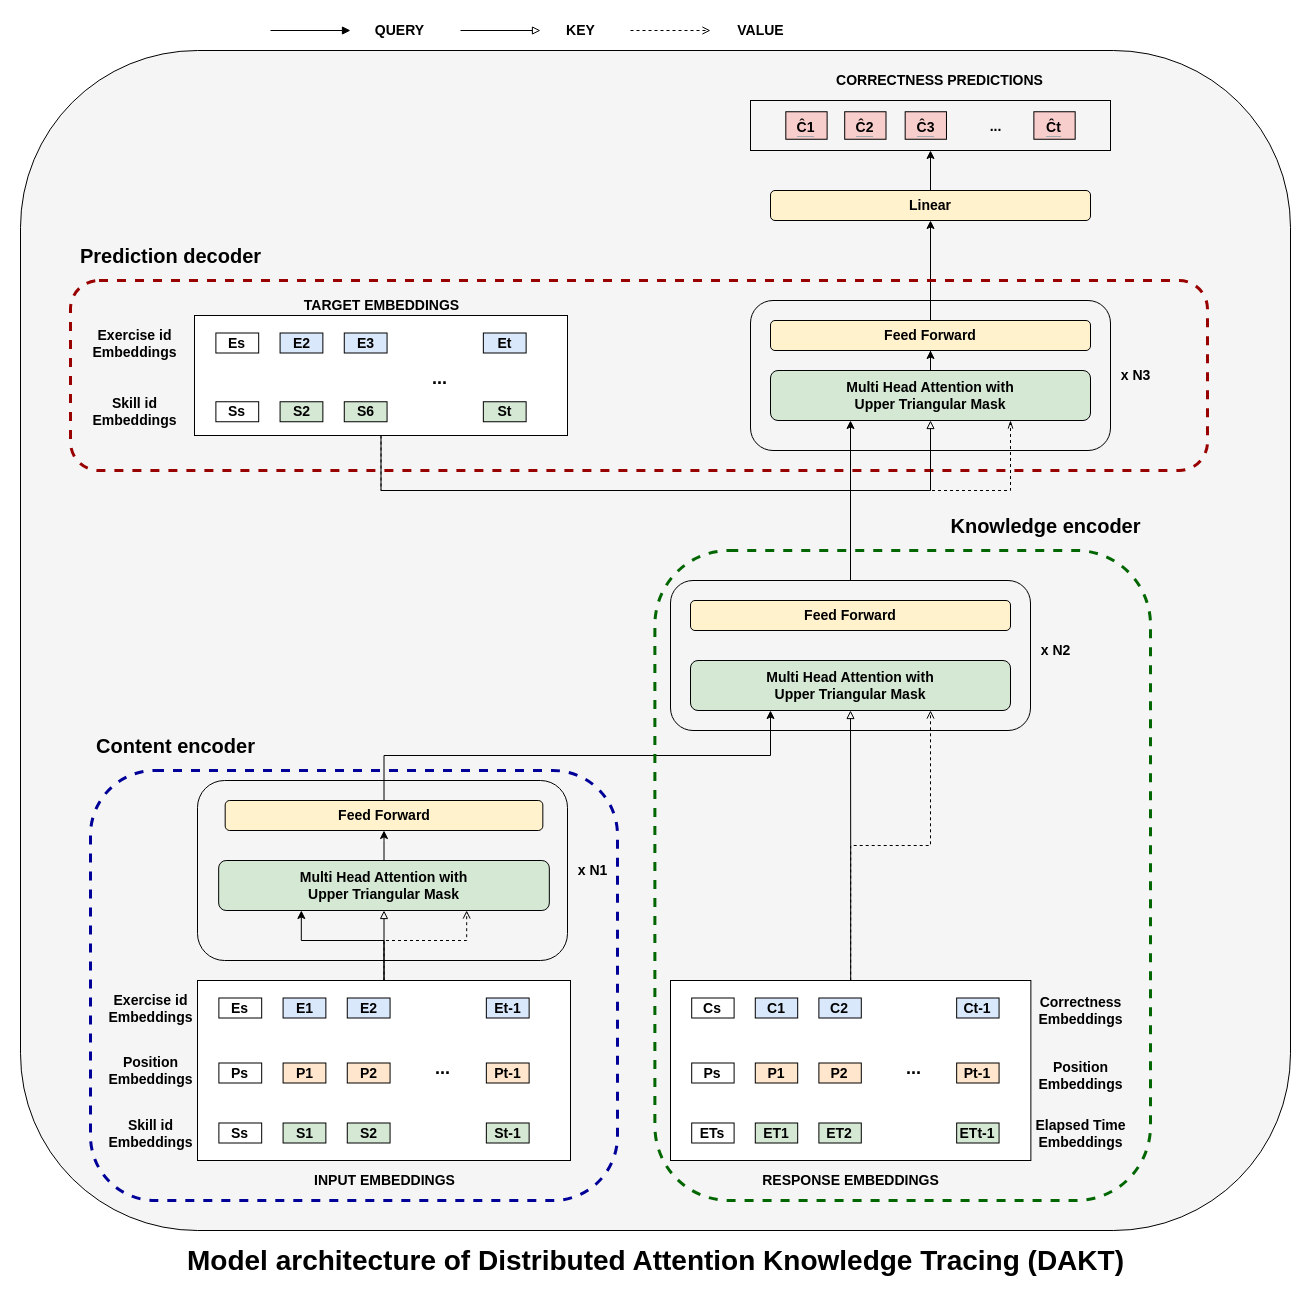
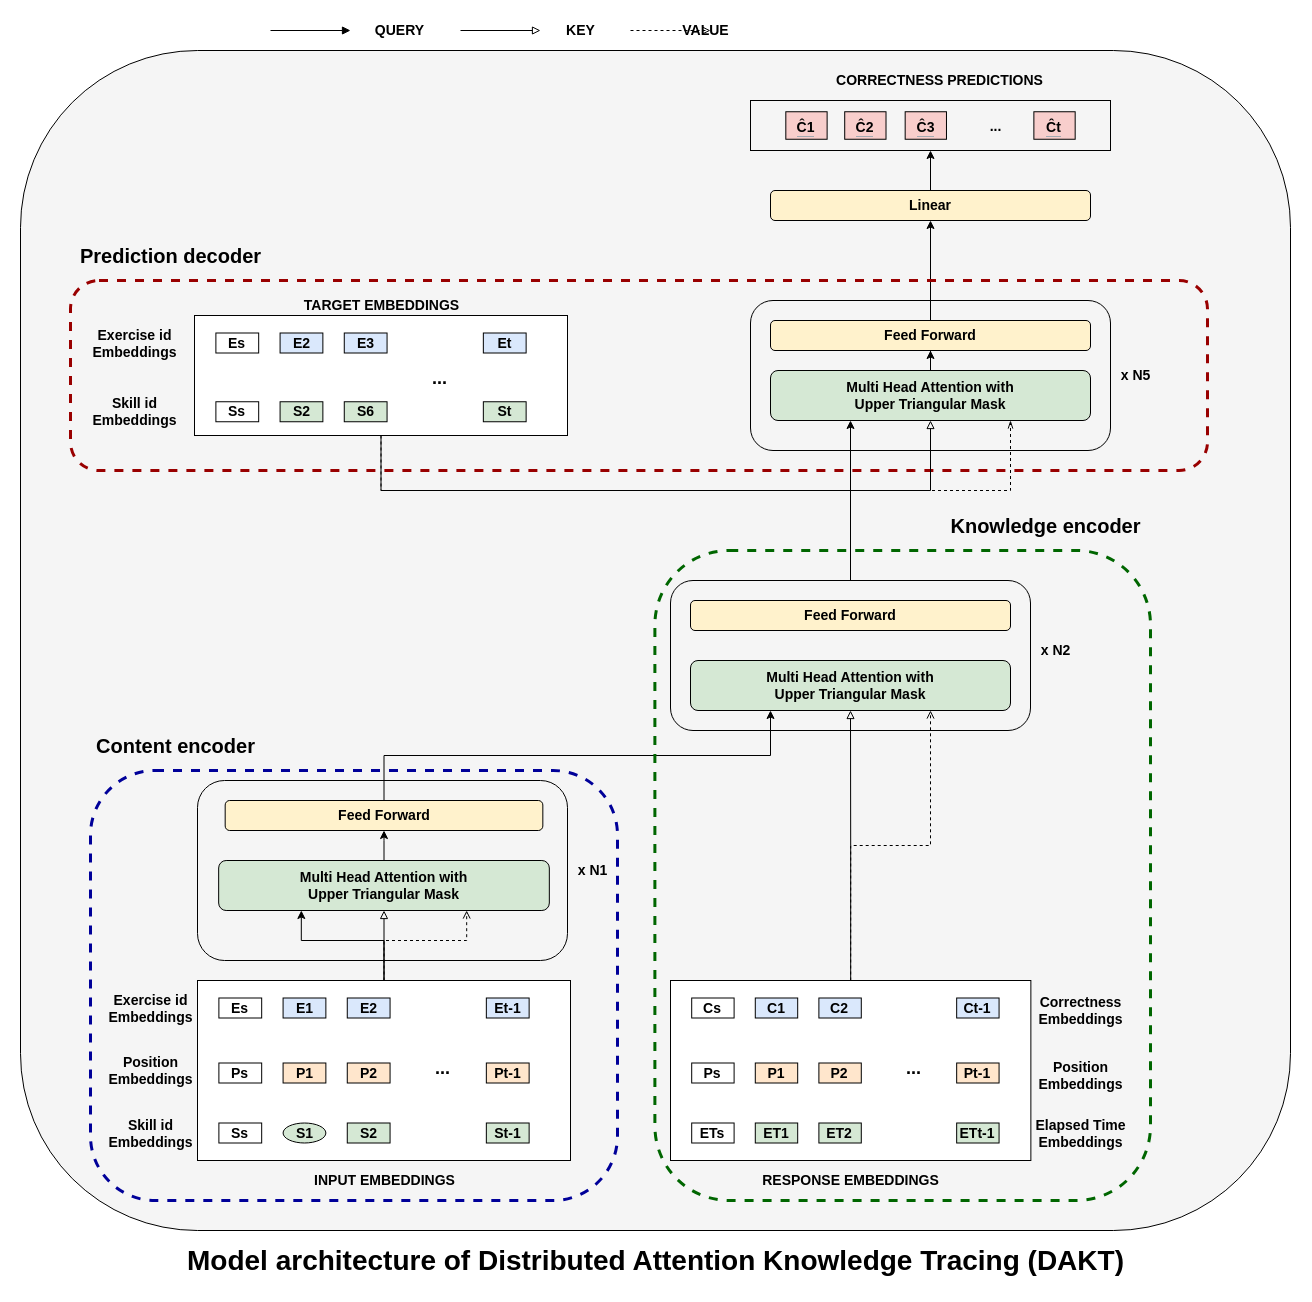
node "VALUE": moved (761, 31) -> (706, 31)
node "x N3": label "x N3" -> "x N5"
node "S1": shape rectangle -> ellipse
